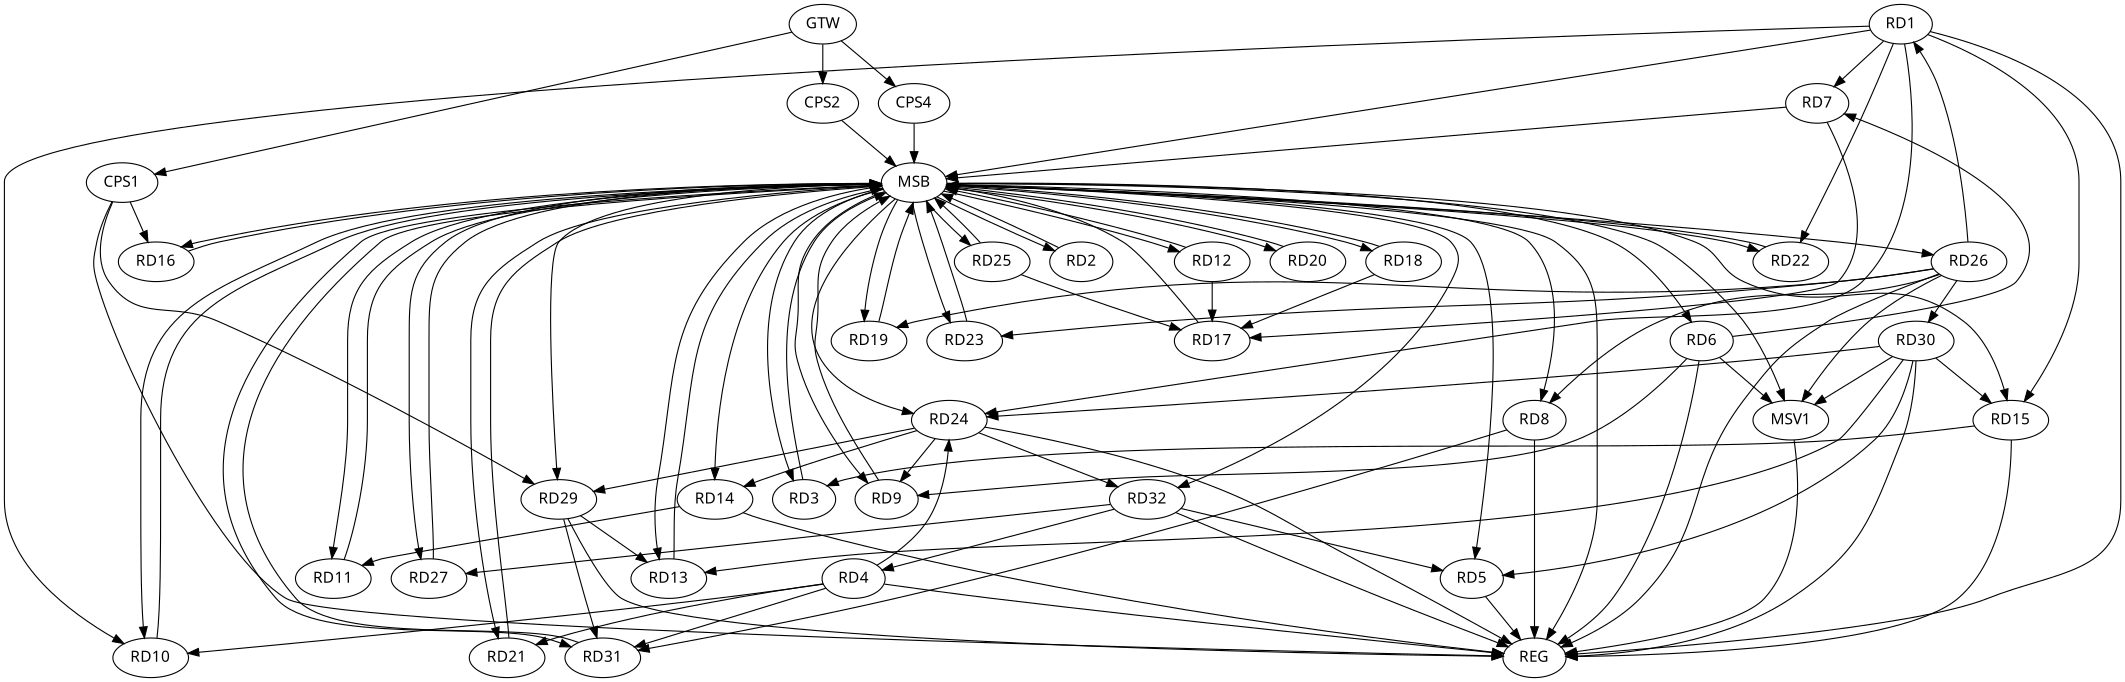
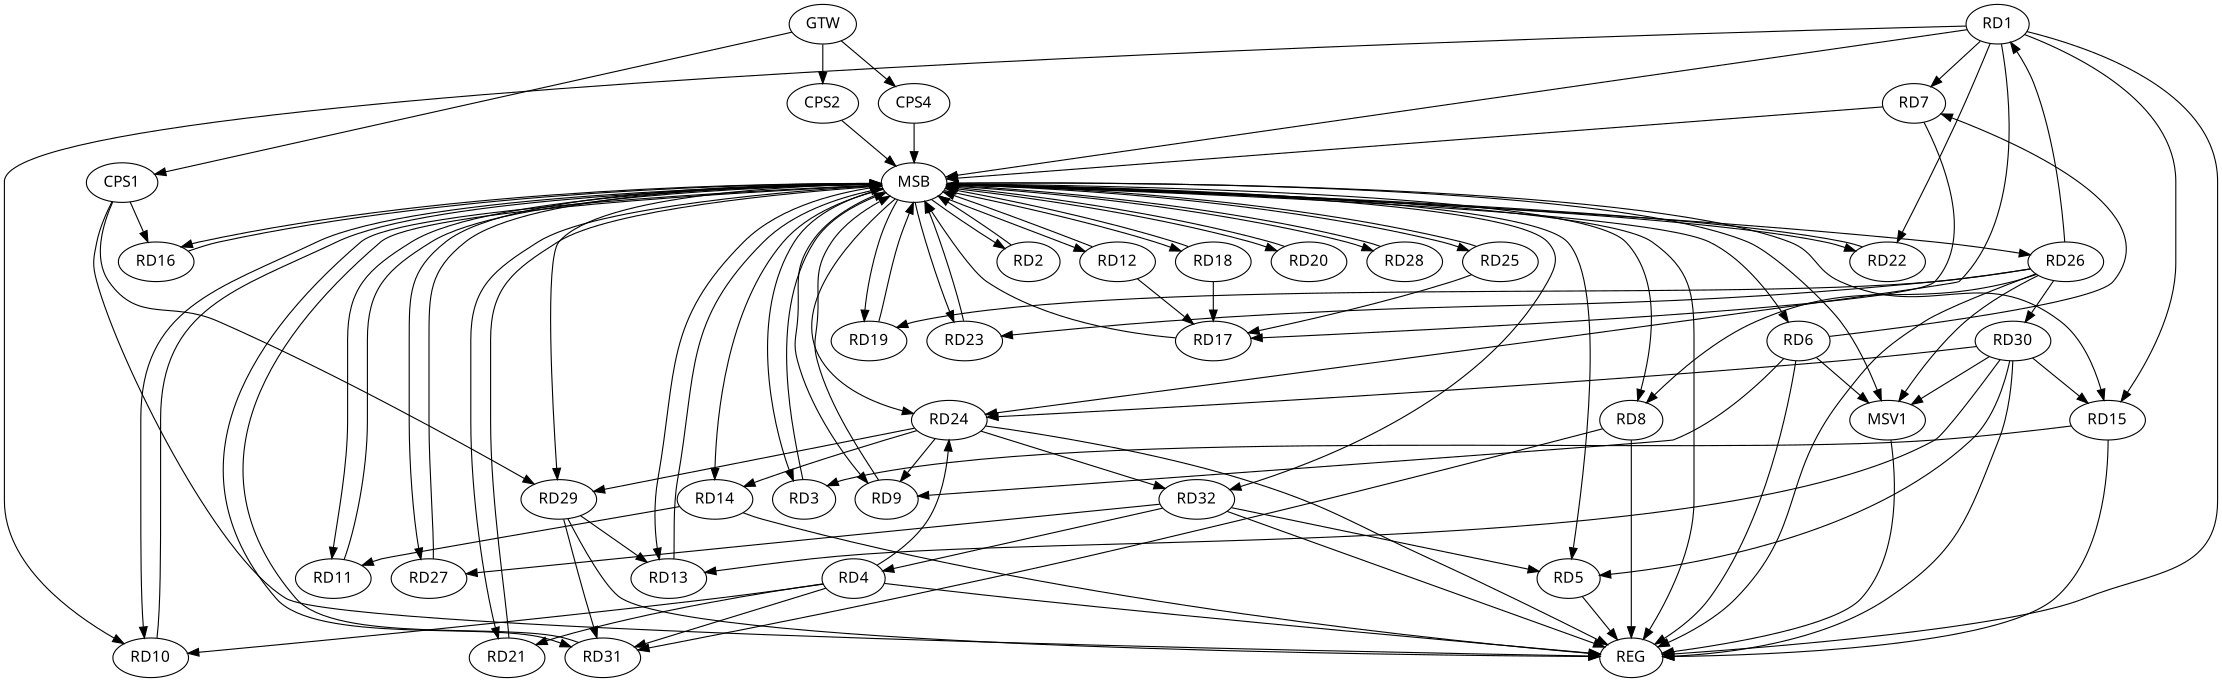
node "RD28": added
